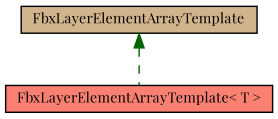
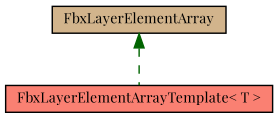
node "FbxLayerElementArrayTemplate": label "FbxLayerElementArrayTemplate" -> "FbxLayerElementArray"
